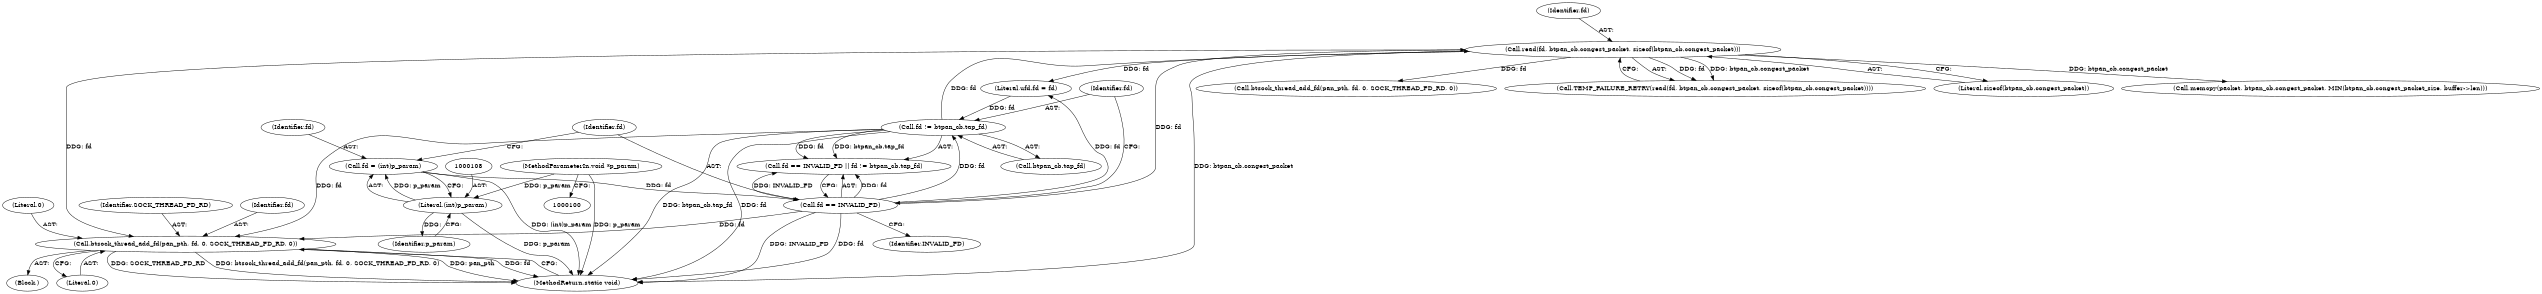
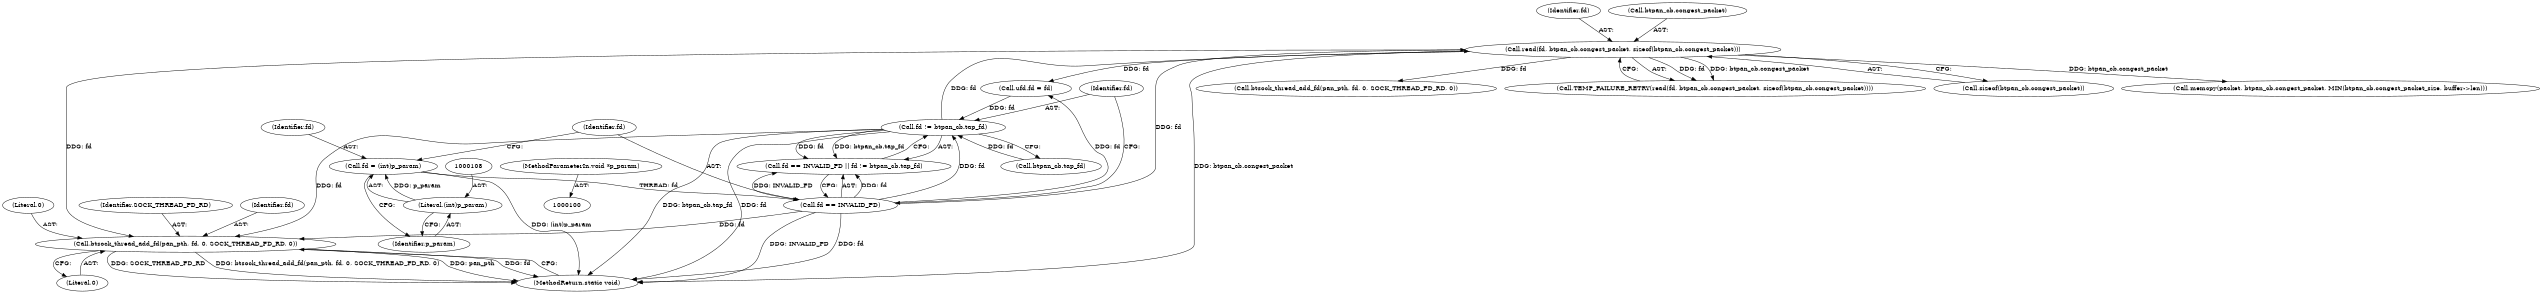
node "(Call,btpan_cb.congest_packet)": added
node "(Literal,ufd.fd = fd)": label "(Literal,ufd.fd = fd)" -> "(Call,ufd.fd = fd)"
node "(Literal,sizeof(btpan_cb.congest_packet))": label "(Literal,sizeof(btpan_cb.congest_packet))" -> "(Call,sizeof(btpan_cb.congest_packet))"
edge "(Call,btpan_cb.tap_fd)" -> "(Call,fd != btpan_cb.tap_fd)": label "AST: " -> "DDG: fd"
edge "(Call,fd != btpan_cb.tap_fd)" -> "(Call,btpan_cb.tap_fd)": label "AST: " -> "CFG: "
edge "(Call,fd == INVALID_FD || fd != btpan_cb.tap_fd)" -> "(Call,fd != btpan_cb.tap_fd)": added, label "CFG:"
edge "(Call,fd = (int)p_param)" -> "(Literal,(int)p_param)": now "(Call,fd = (int)p_param)" -> "(Identifier,p_param)"
edge "(MethodParameterIn,void *p_param)" -> "(Literal,(int)p_param)": removed, label "DDG: p_param"
edge "(MethodParameterIn,void *p_param)" -> "1000100": label "CFG: " -> "AST: "
edge "(Call,fd = (int)p_param)" -> "(Call,fd == INVALID_FD)": label "DDG: fd" -> "THREAD: fd"
edge "(MethodParameterIn,void *p_param)" -> "(MethodReturn,static void)": removed, label "DDG: p_param"
edge "(Literal,(int)p_param)" -> "(Identifier,p_param)": label "DDG: " -> "CFG: "
edge "(Identifier,p_param)" -> "(Literal,(int)p_param)": label "CFG: " -> "AST: "
node "(Identifier,INVALID_FD)": removed
edge "(Literal,(int)p_param)" -> "(MethodReturn,static void)": removed, label "DDG: p_param"
node "(Block,)": removed
